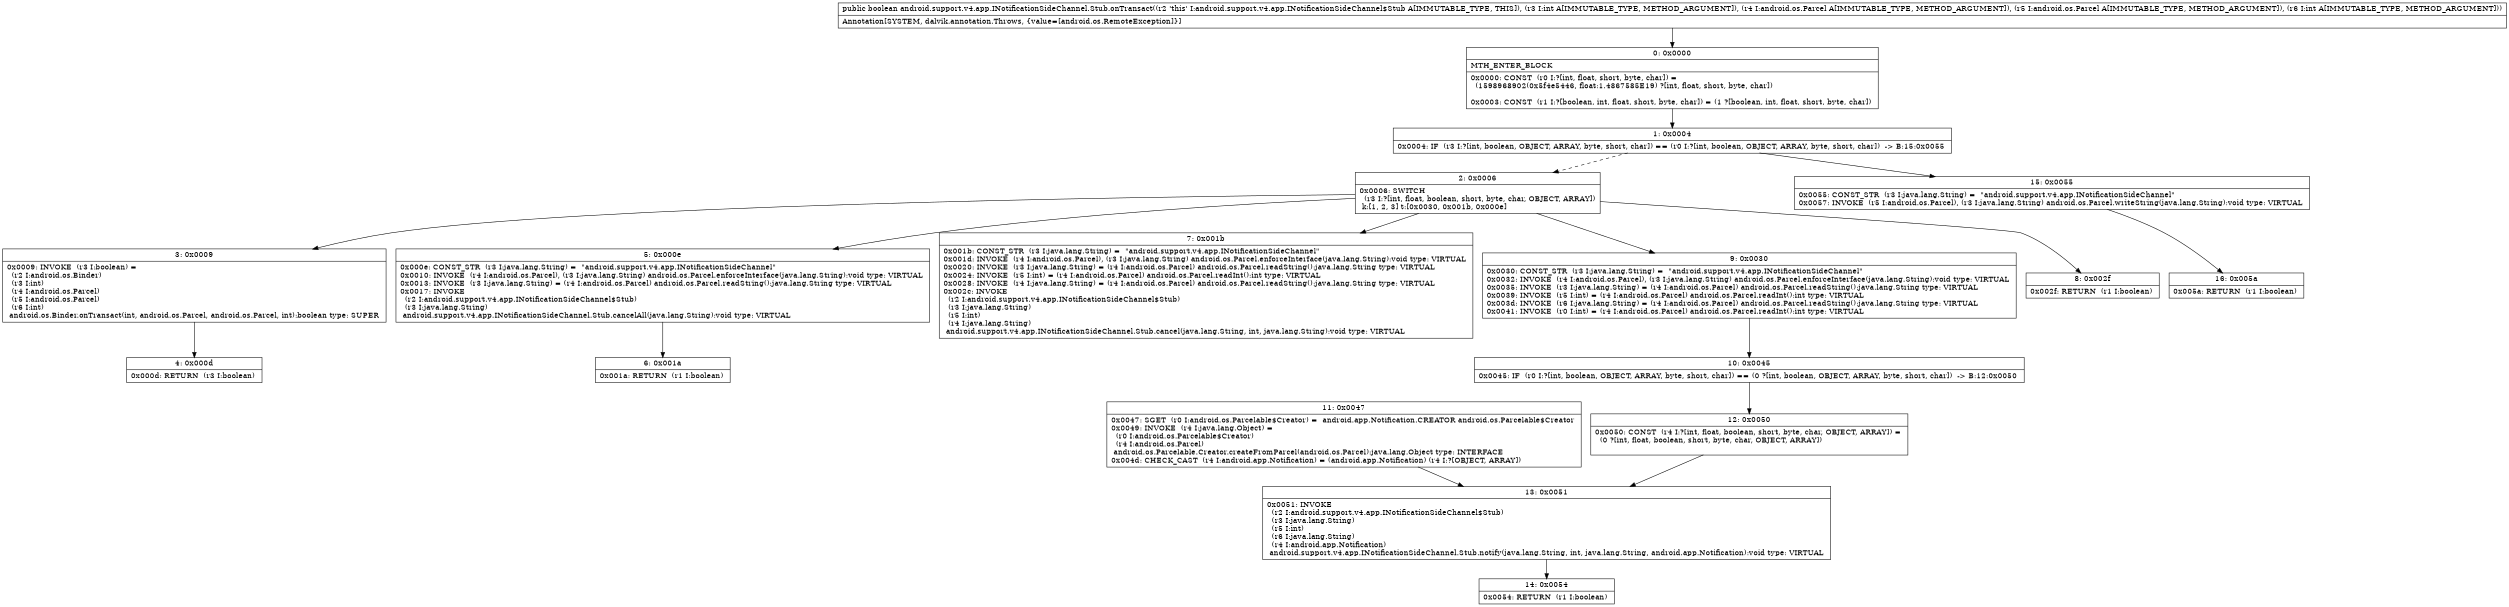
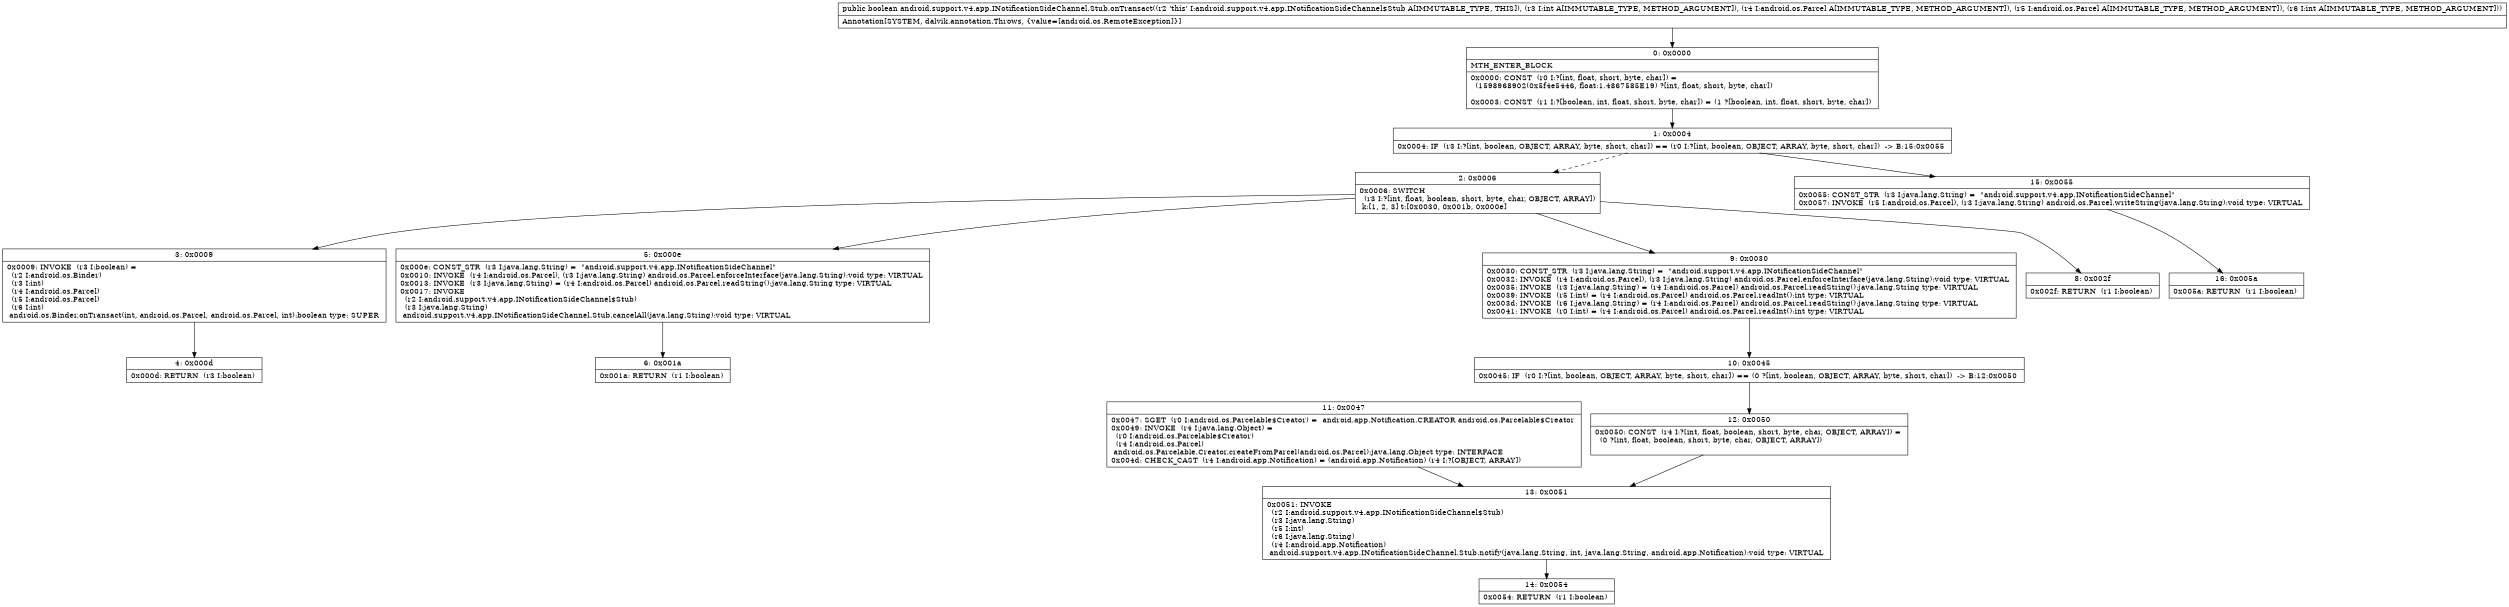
node "7: 0x001b": removed
